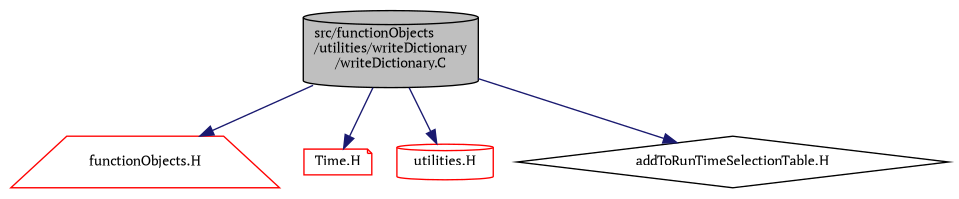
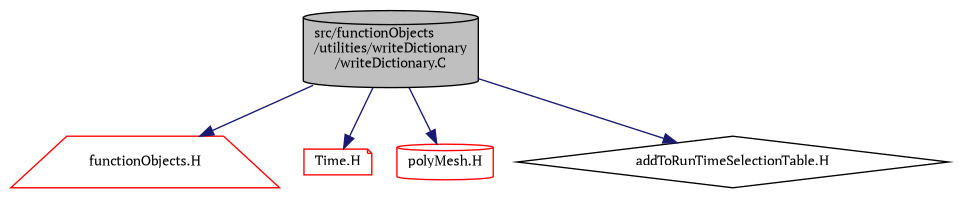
node "utilities.H": label "utilities.H" -> "polyMesh.H"
